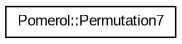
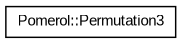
node "Pomerol::Permutation7": label "Pomerol::Permutation7" -> "Pomerol::Permutation3"
